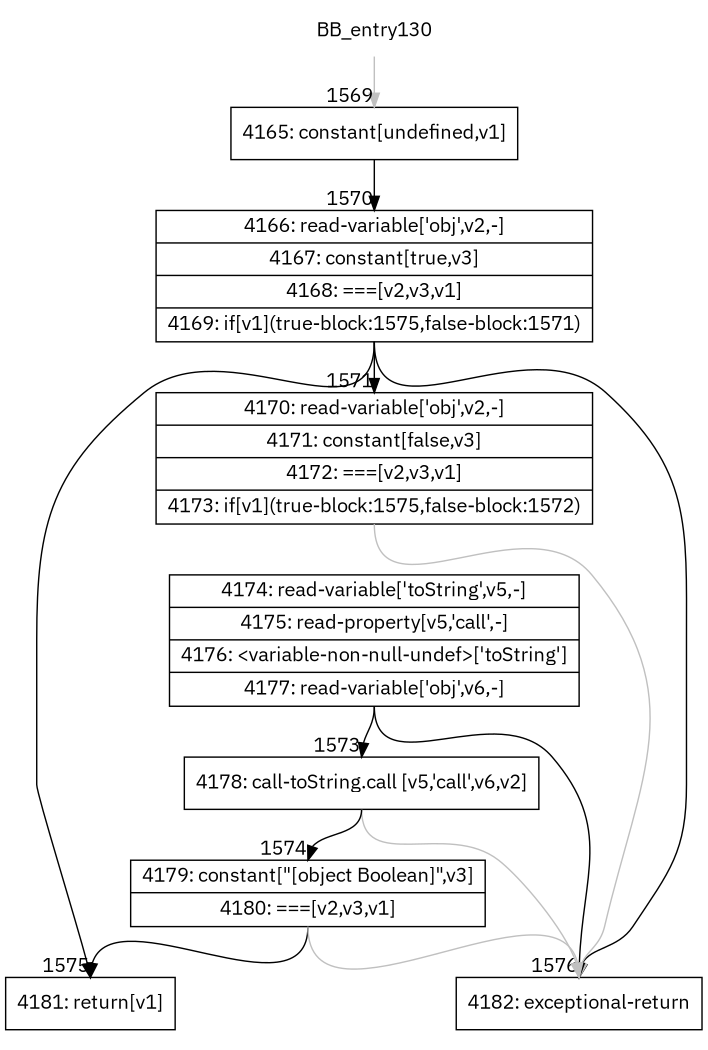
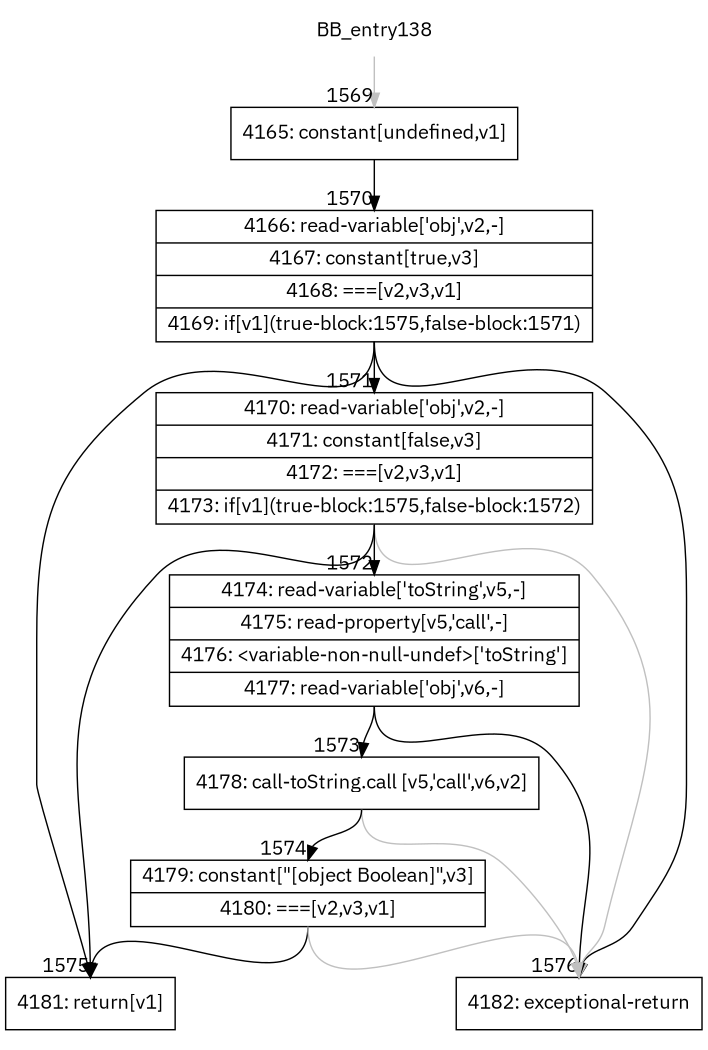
node "BB_entry130": label "BB_entry130" -> "BB_entry138"
edge "4170: read-variable['obj',v2,-]" -> "4174: read-variable['toString',v5,-]": added
edge "4170: read-variable['obj',v2,-]" -> "4181: return[v1]": added
